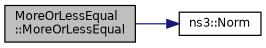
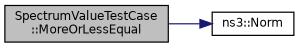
node "MoreOrLessEqual ::MoreOrLessEqual": label "MoreOrLessEqual ::MoreOrLessEqual" -> "SpectrumValueTestCase ::MoreOrLessEqual"
